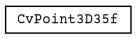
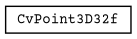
node "CvPoint3D35f": label "CvPoint3D35f" -> "CvPoint3D32f"
